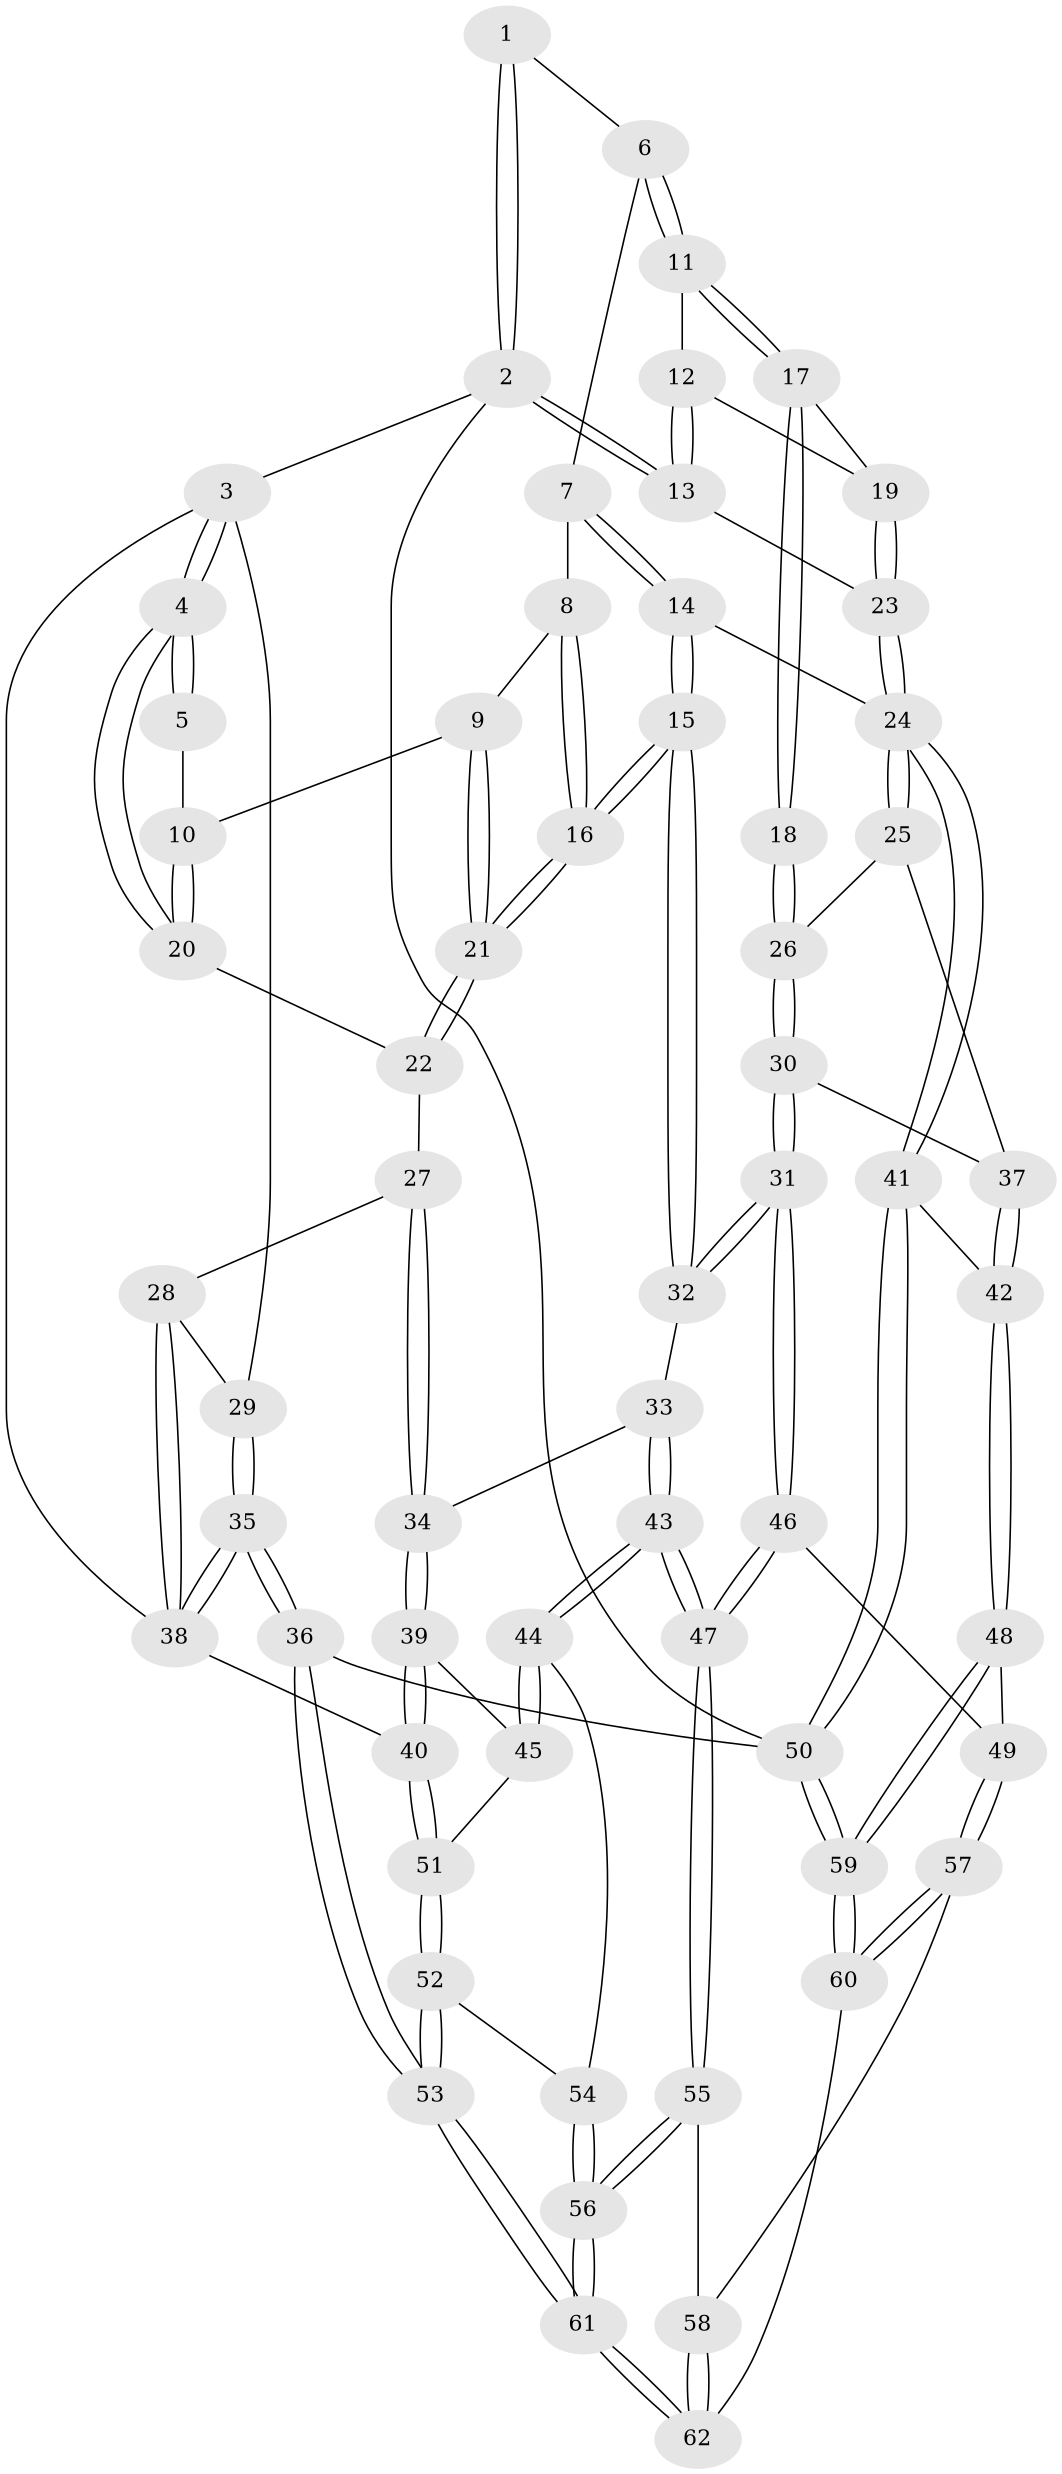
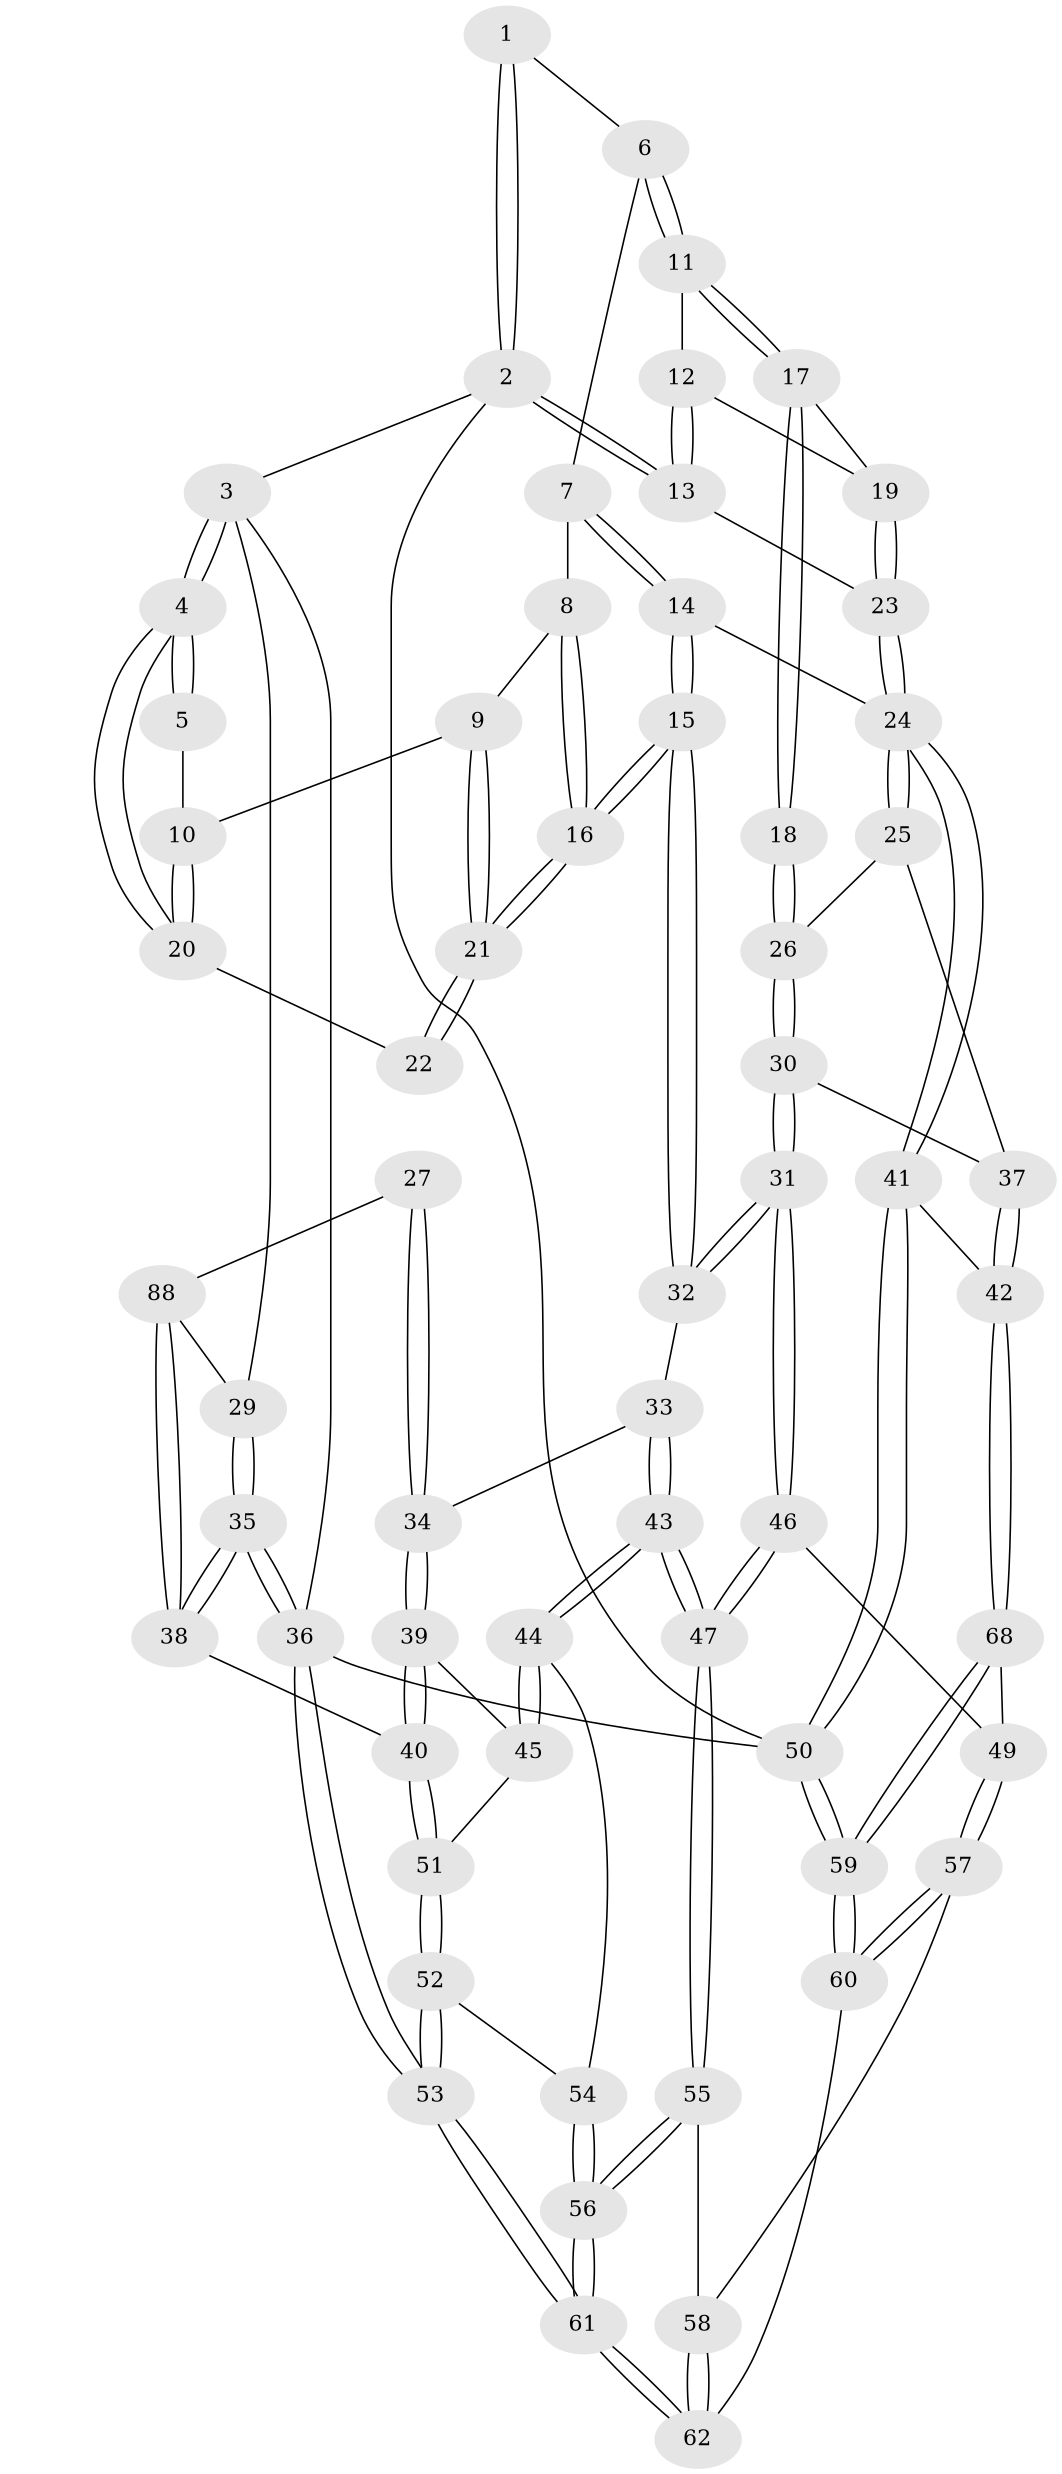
edge "3" -- "38": now "3" -- "36"
edge "22" -- "27": removed
node "28": label "28" -> "88"
node "48": label "48" -> "68"
